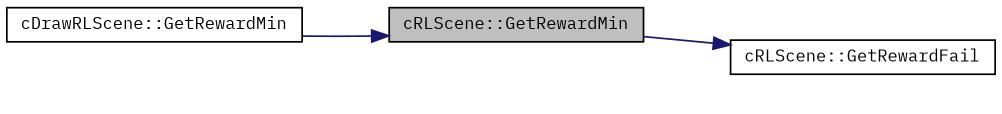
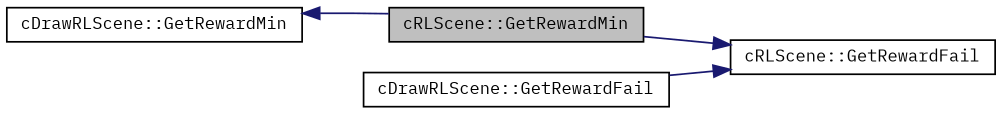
edge "cDrawRLScene::GetRewardMin" -> "cRLScene::GetRewardMin": reversed
node "cDrawRLScene::GetRewardFail": added
